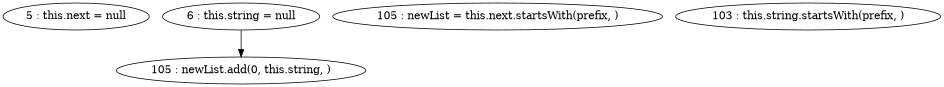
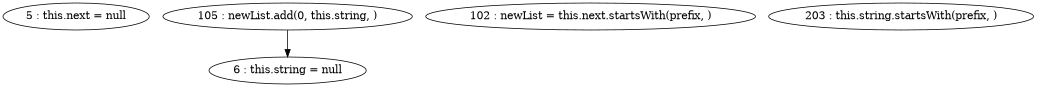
node "105 : newList = this.next.startsWith(prefix, )": label "105 : newList = this.next.startsWith(prefix, )" -> "102 : newList = this.next.startsWith(prefix, )"
node "103 : this.string.startsWith(prefix, )": label "103 : this.string.startsWith(prefix, )" -> "203 : this.string.startsWith(prefix, )"
edge "6 : this.string = null" -> "105 : newList.add(0, this.string, )": reversed
